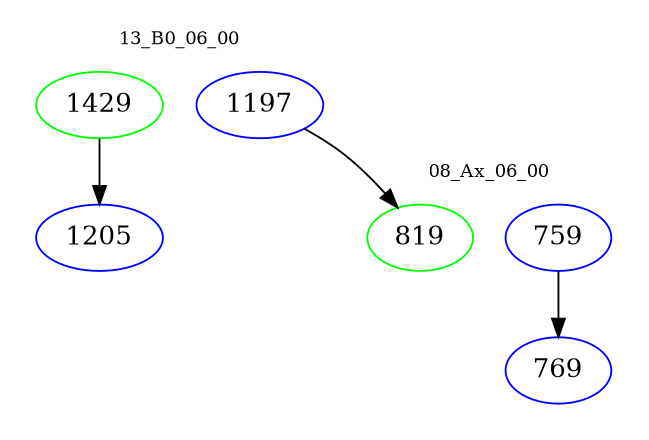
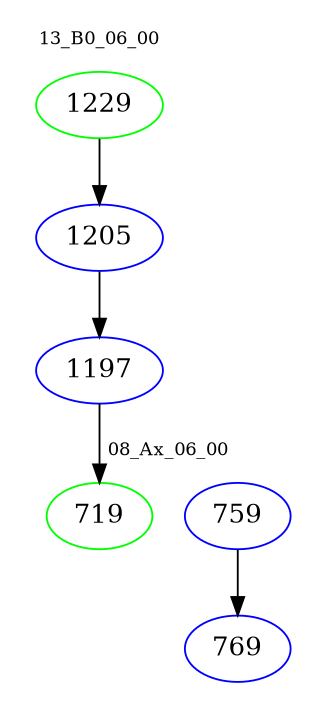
node "1429": label "1429" -> "1229"
node "819": label "819" -> "719"
edge "1205" -> "1197": added
